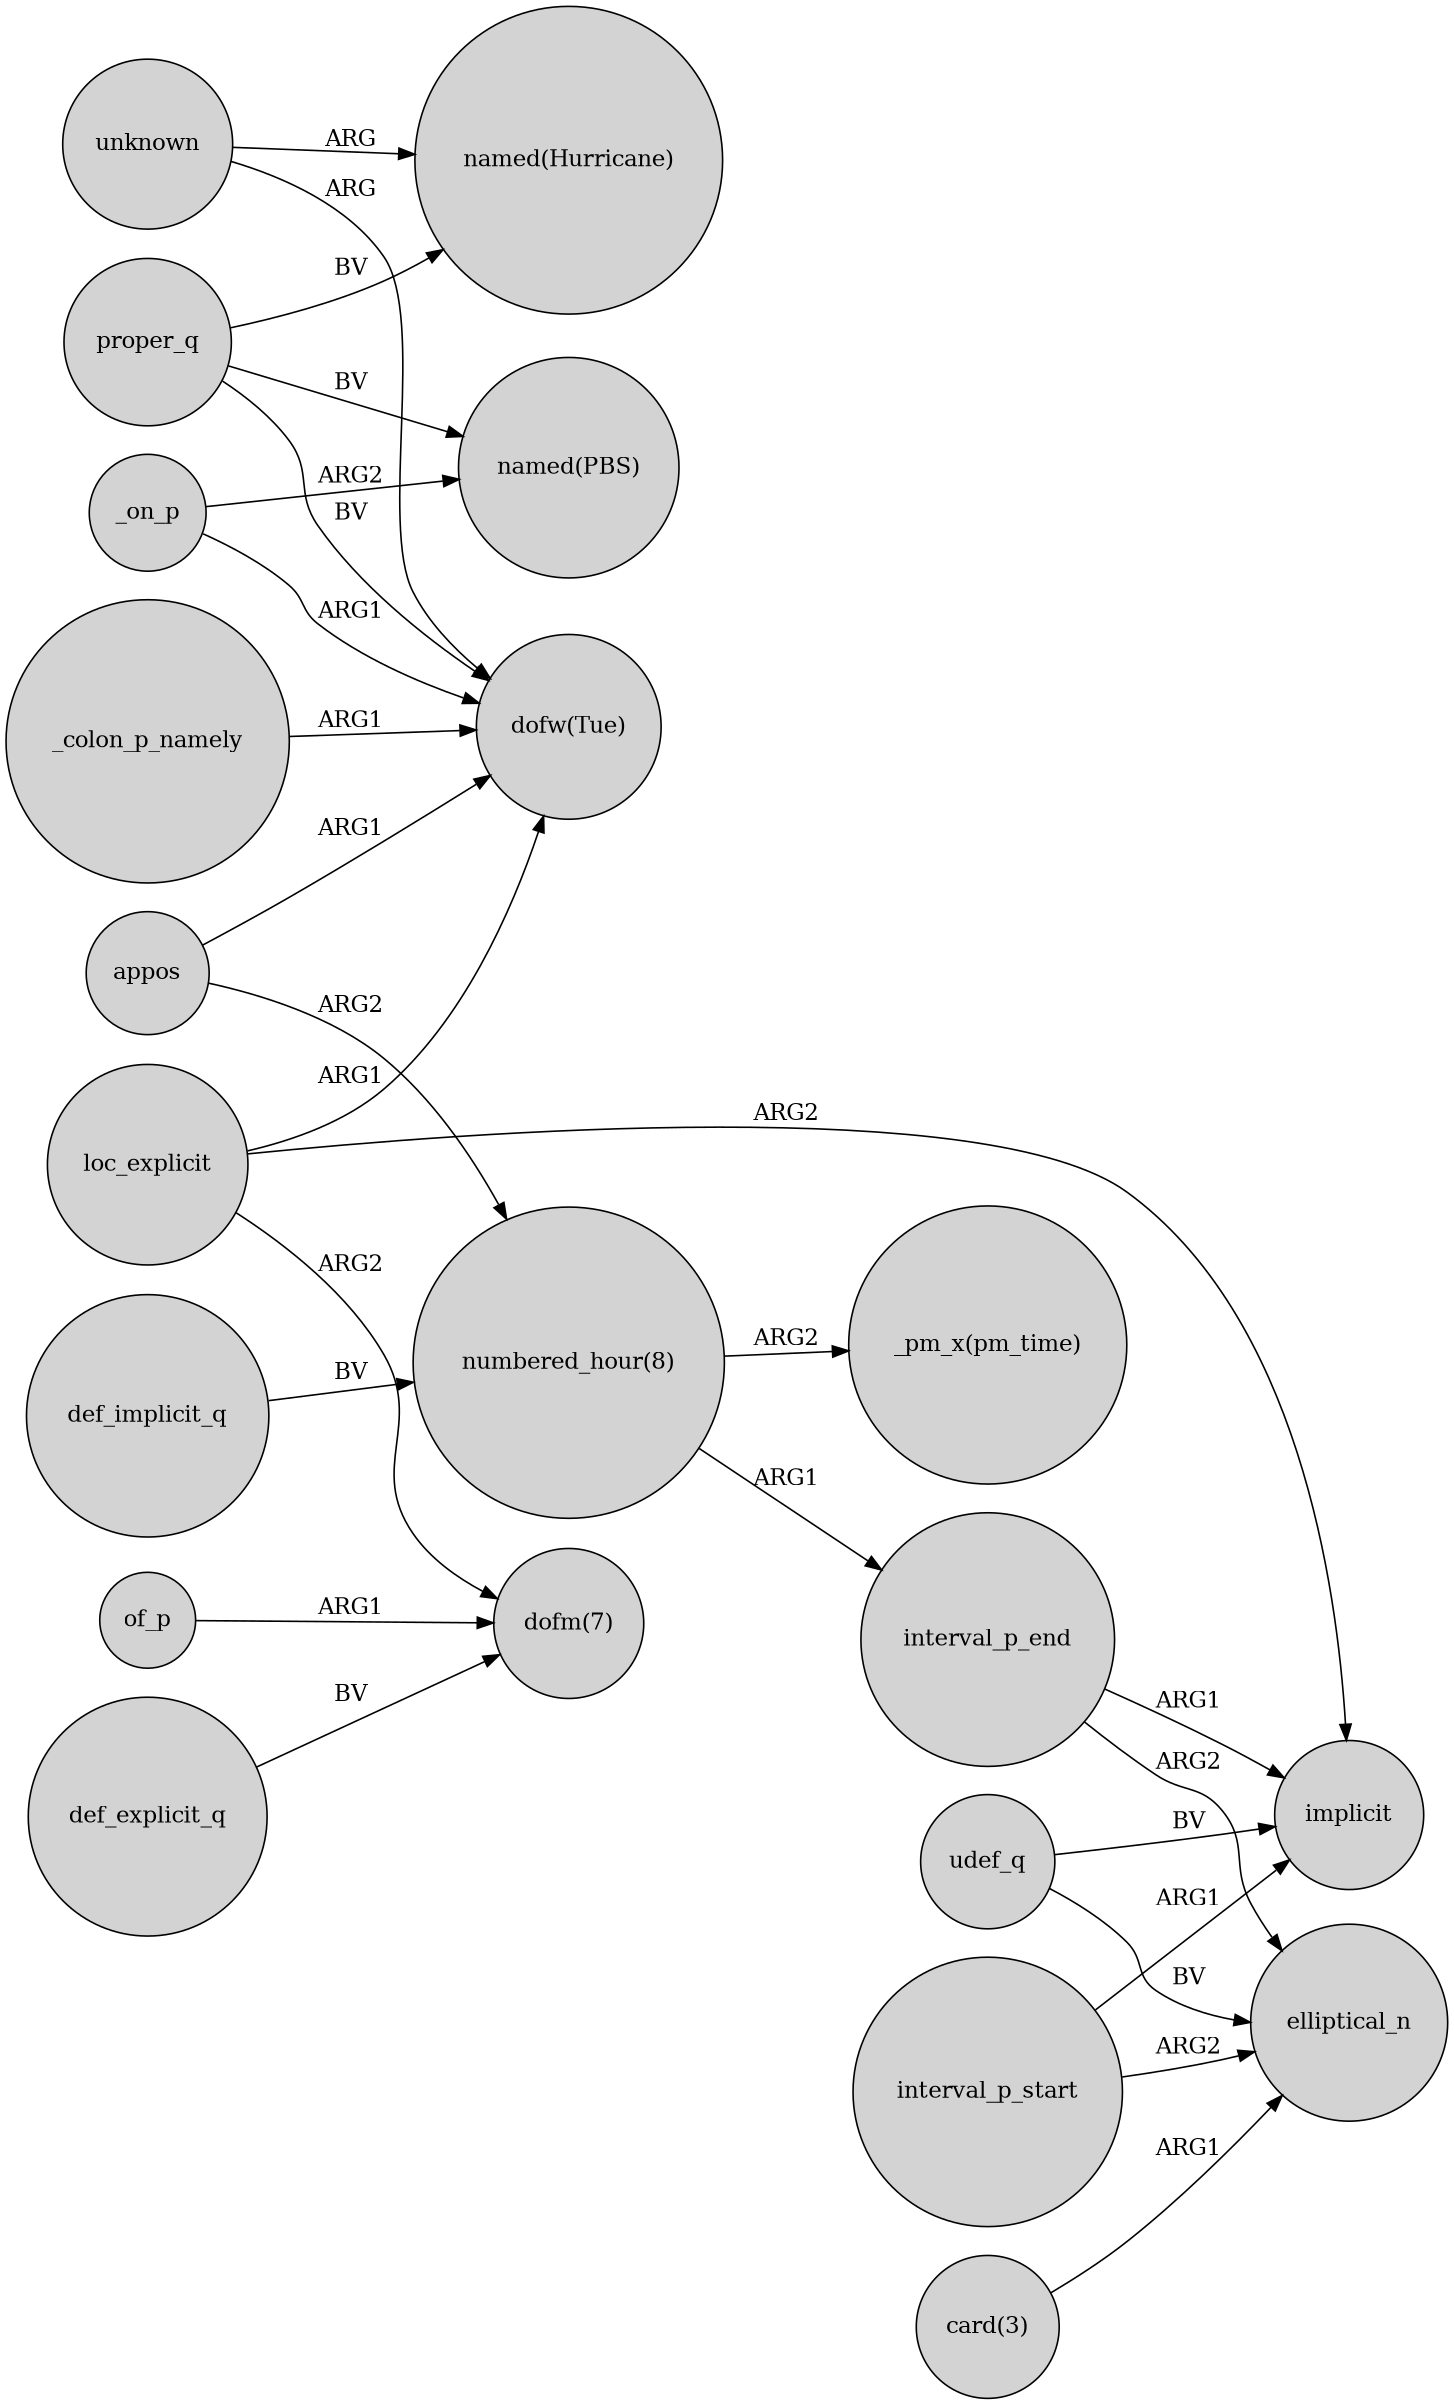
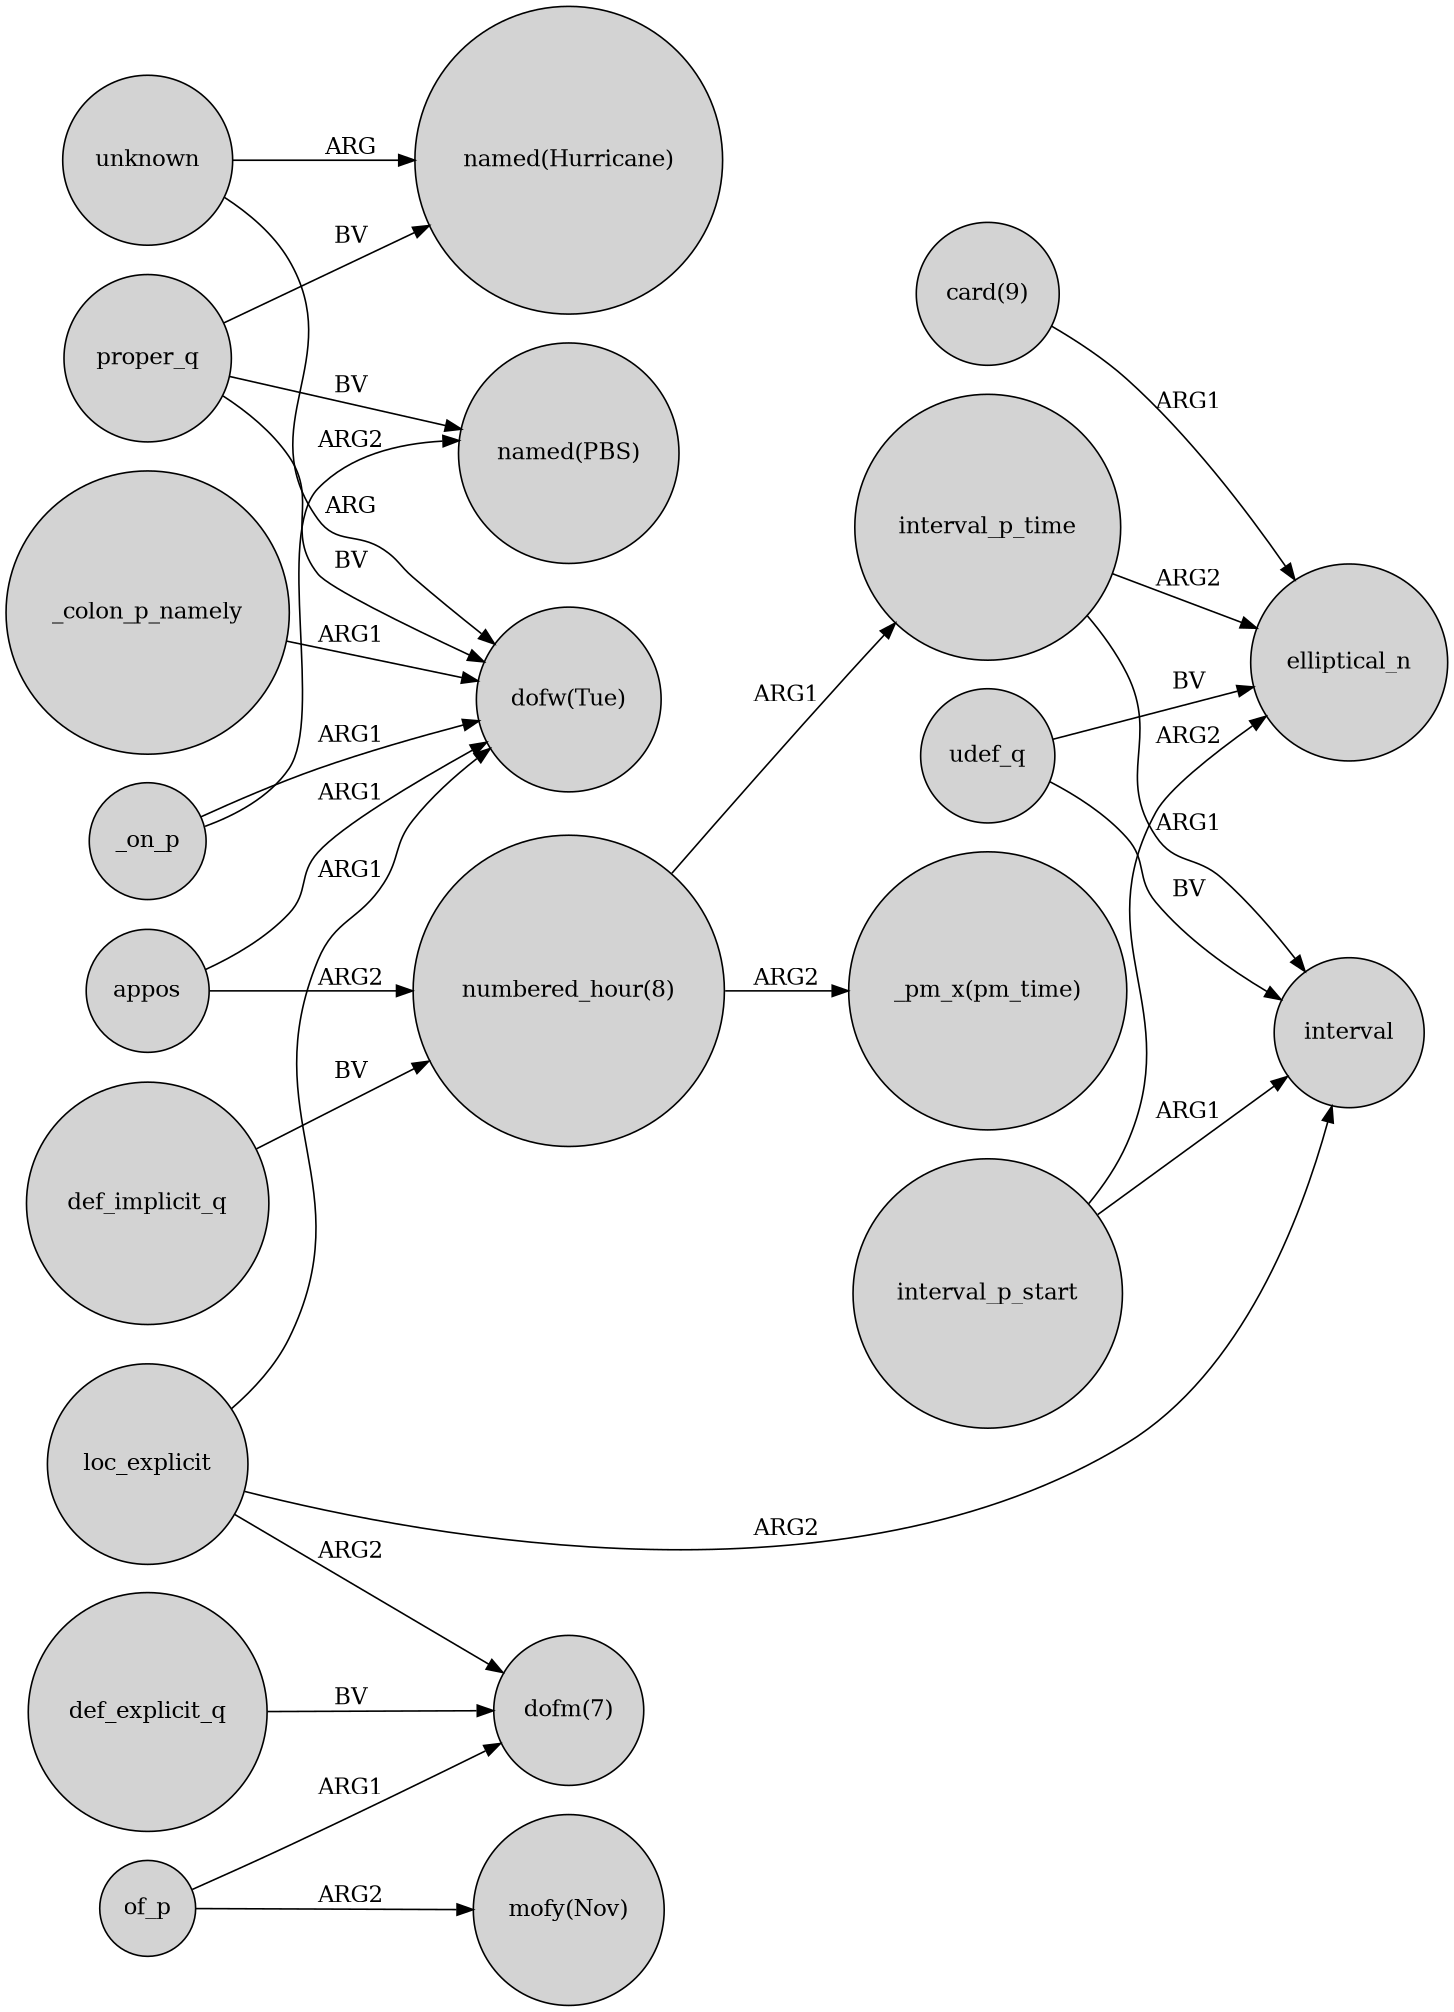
node "interval_p_end": label "interval_p_end" -> "interval_p_time"
node "implicit": label "implicit" -> "interval"
node "mofy(Nov)": added
node "card(3)": label "card(3)" -> "card(9)"
